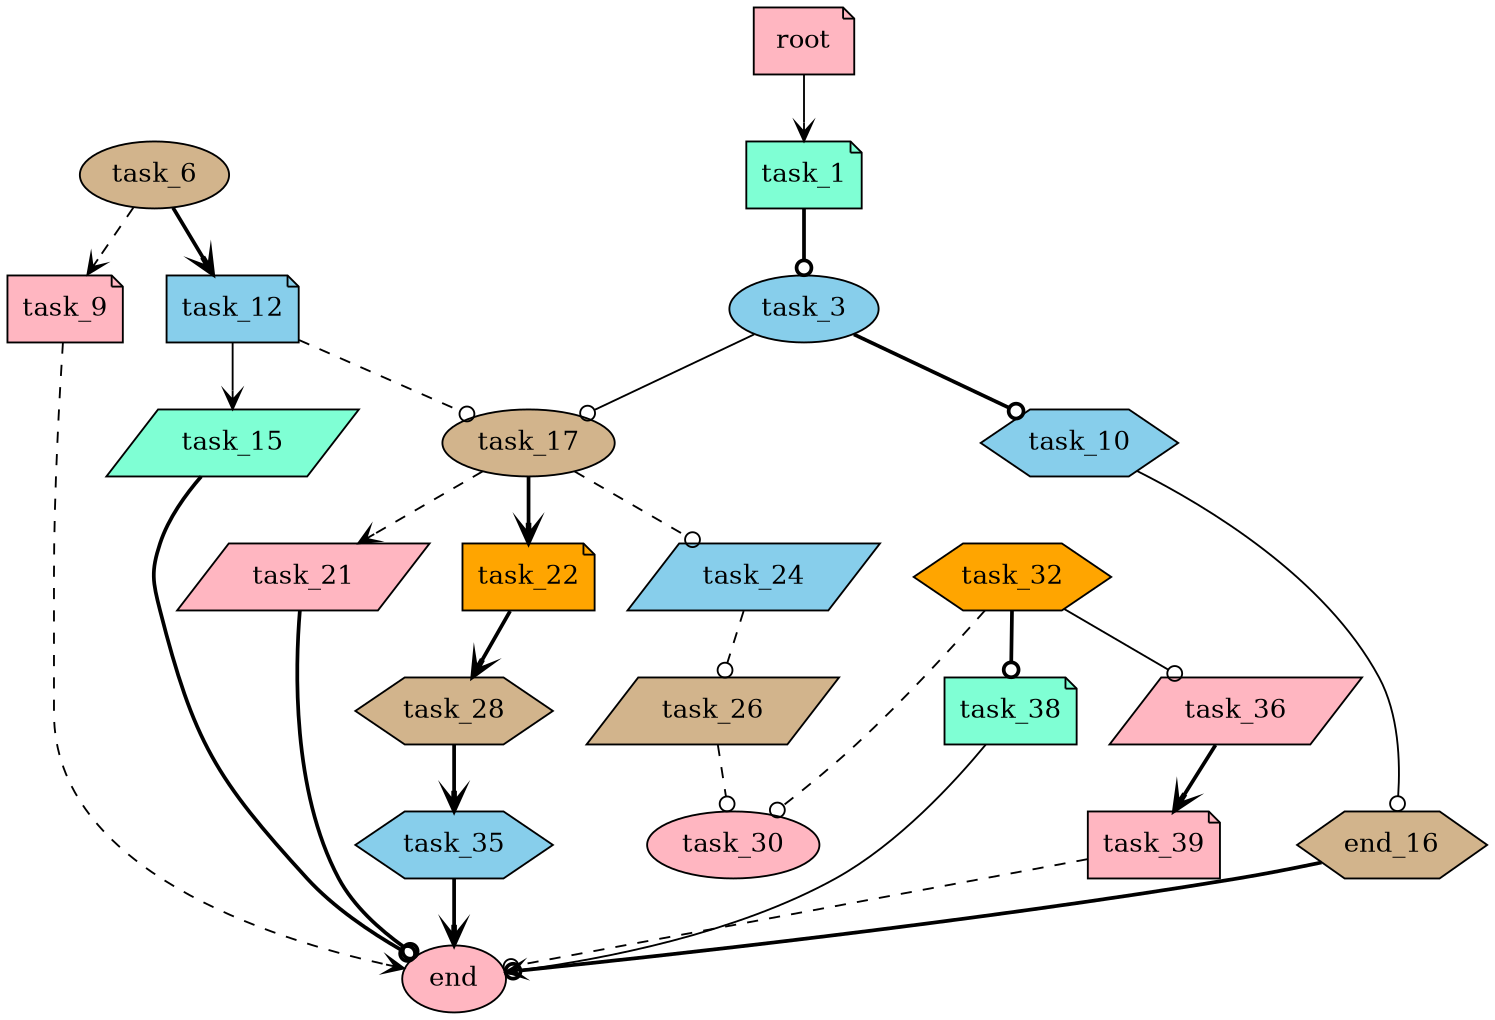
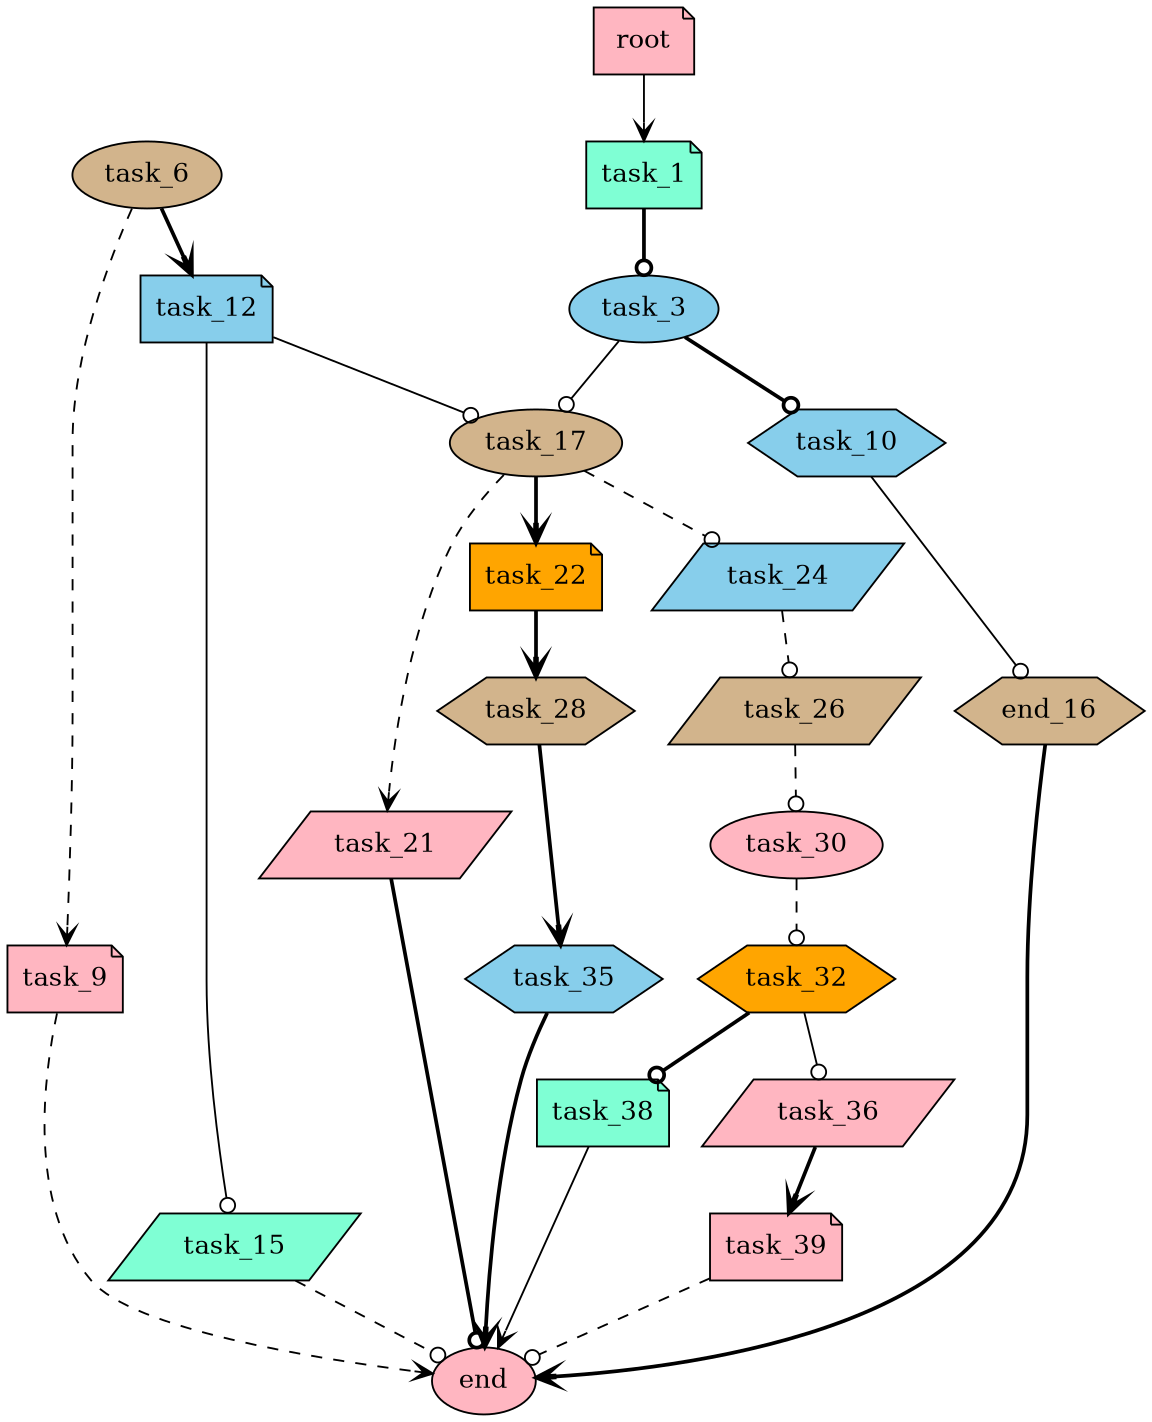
edge "task_12" -> "task_15": arrowhead vee -> odot
edge "task_12" -> "task_17": style dashed -> solid
edge "task_32" -> "task_30": reversed
edge "task_15" -> "end": style bold -> dashed
edge "end_16" -> "end": arrowhead odot -> vee
